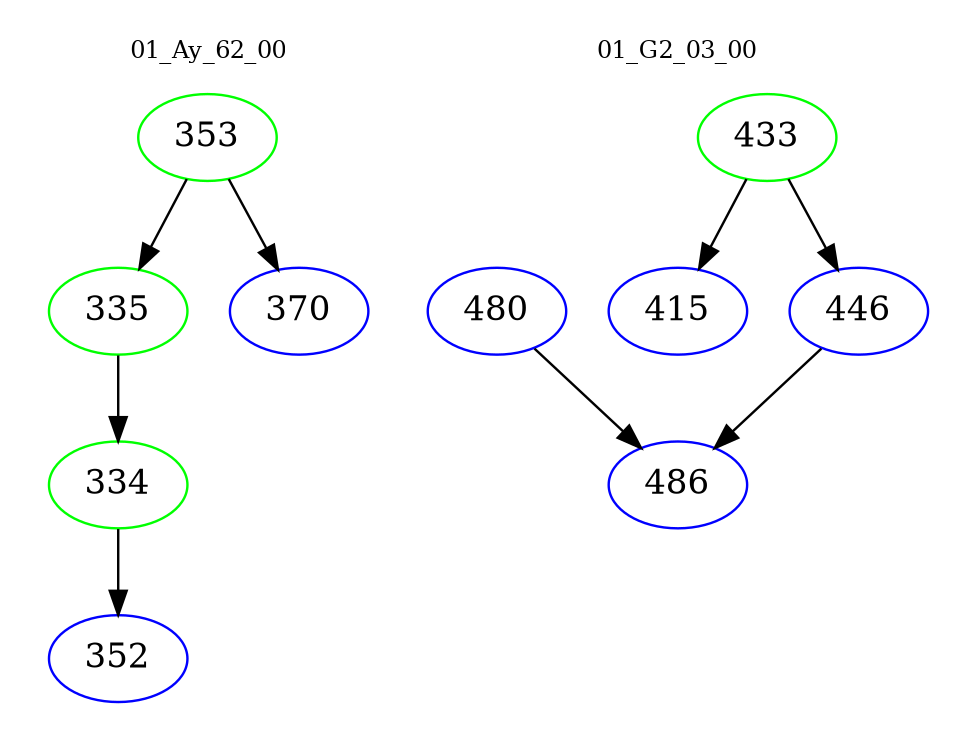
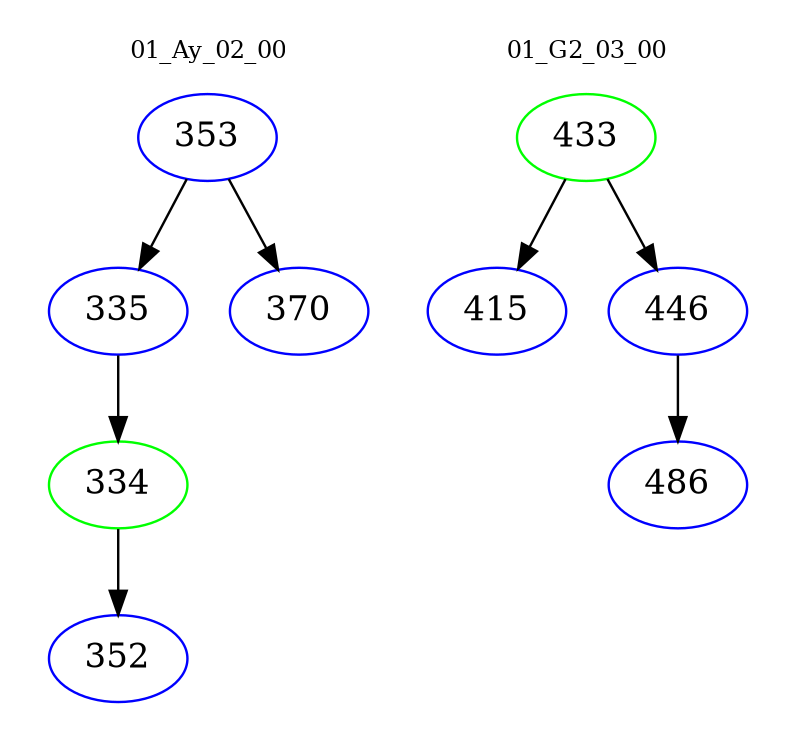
cluster "01_Ay_62_00": label "01_Ay_62_00" -> "01_Ay_02_00"
node "353": color green -> blue
node "335": color green -> blue
node "480": removed
